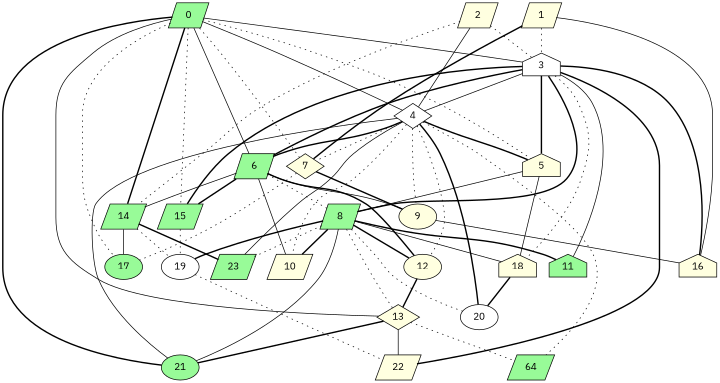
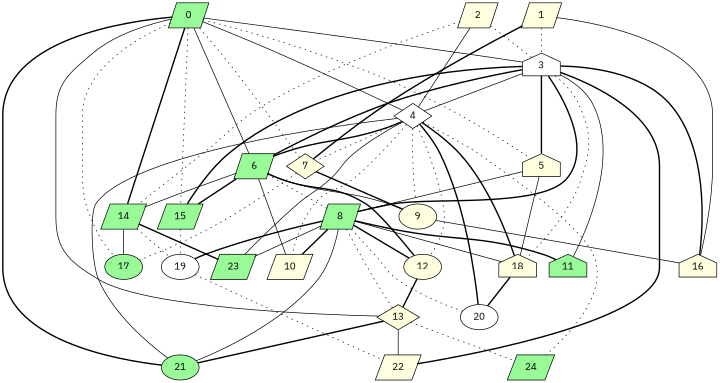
edge "4" -- "5": now "4" -- "18"
edge "8" -- "23": style dotted -> solid
node "64": label "64" -> "24"
